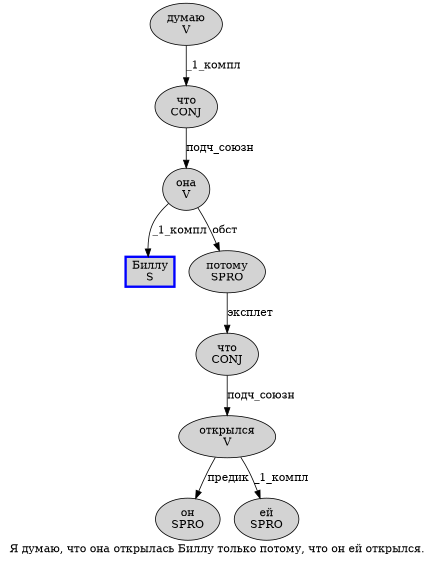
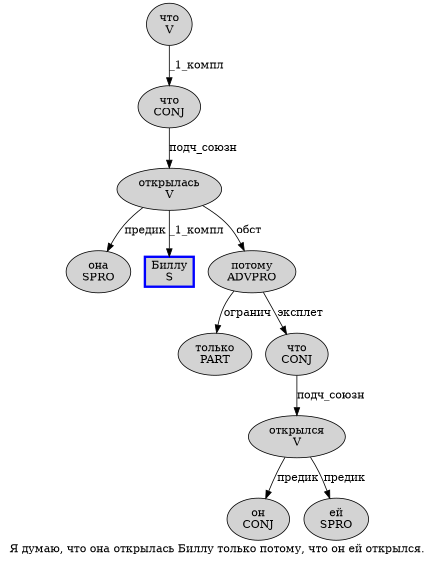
node "думаю V": label "думаю V" -> "что V"
node "она V": label "она V" -> "открылась V"
node "она SPRO": added
node "потому SPRO": label "потому SPRO" -> "потому ADVPRO"
node "только PART": added
edge "открылся V" -> "ей SPRO": label "_1_компл" -> "предик"
node "он SPRO": label "он SPRO" -> "он CONJ"
